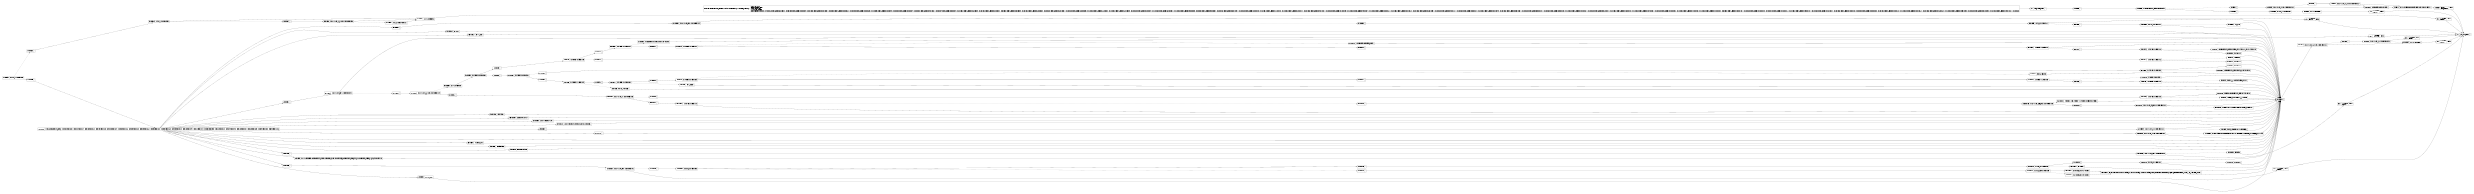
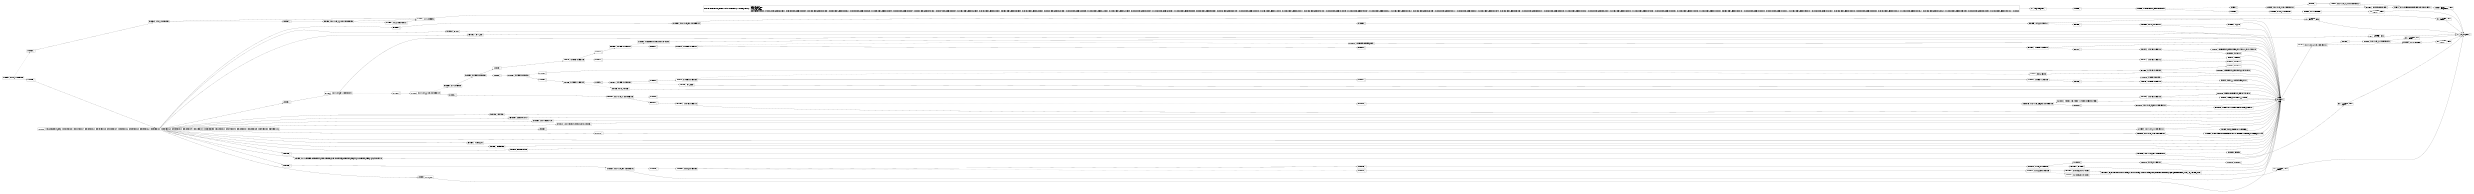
node "10: 0x001f": text "lmain.GameRun.mc.doShowNotify()l" -> "lmain.String.mc.doShowNotify()l"
